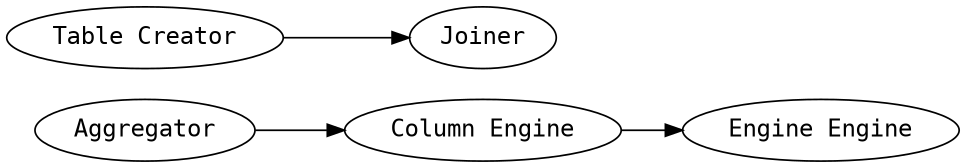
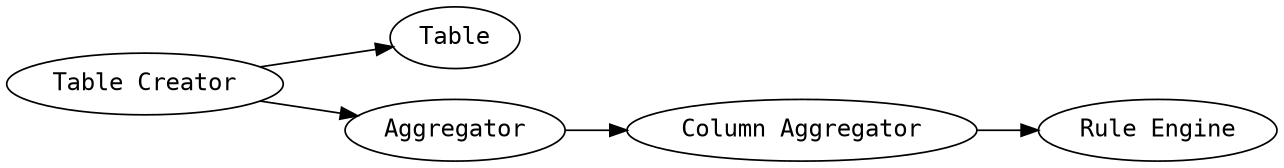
node "Joiner": label "Joiner" -> "Table"
edge "Table Creator" -> "Aggregator": added
node "Column Engine": label "Column Engine" -> "Column Aggregator"
node "Engine Engine": label "Engine Engine" -> "Rule Engine"
